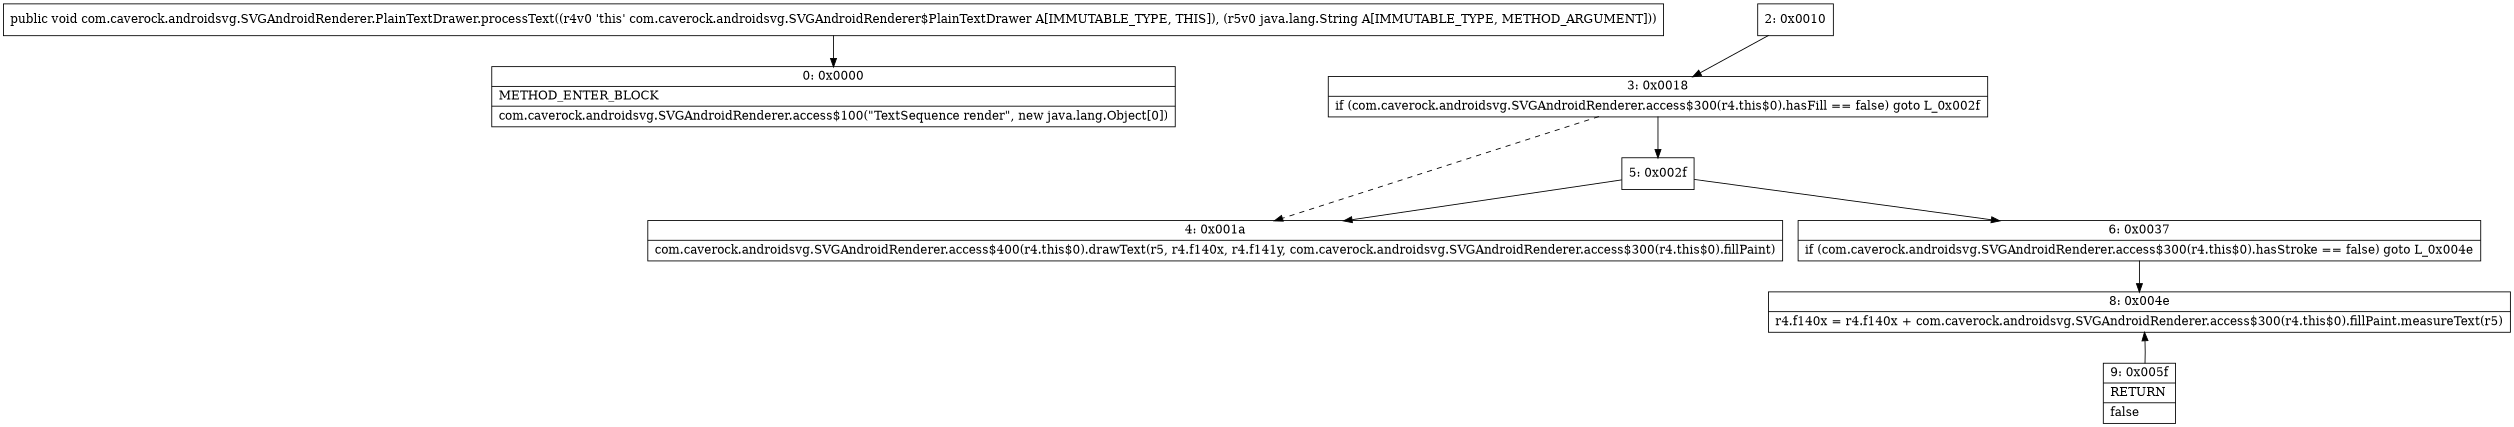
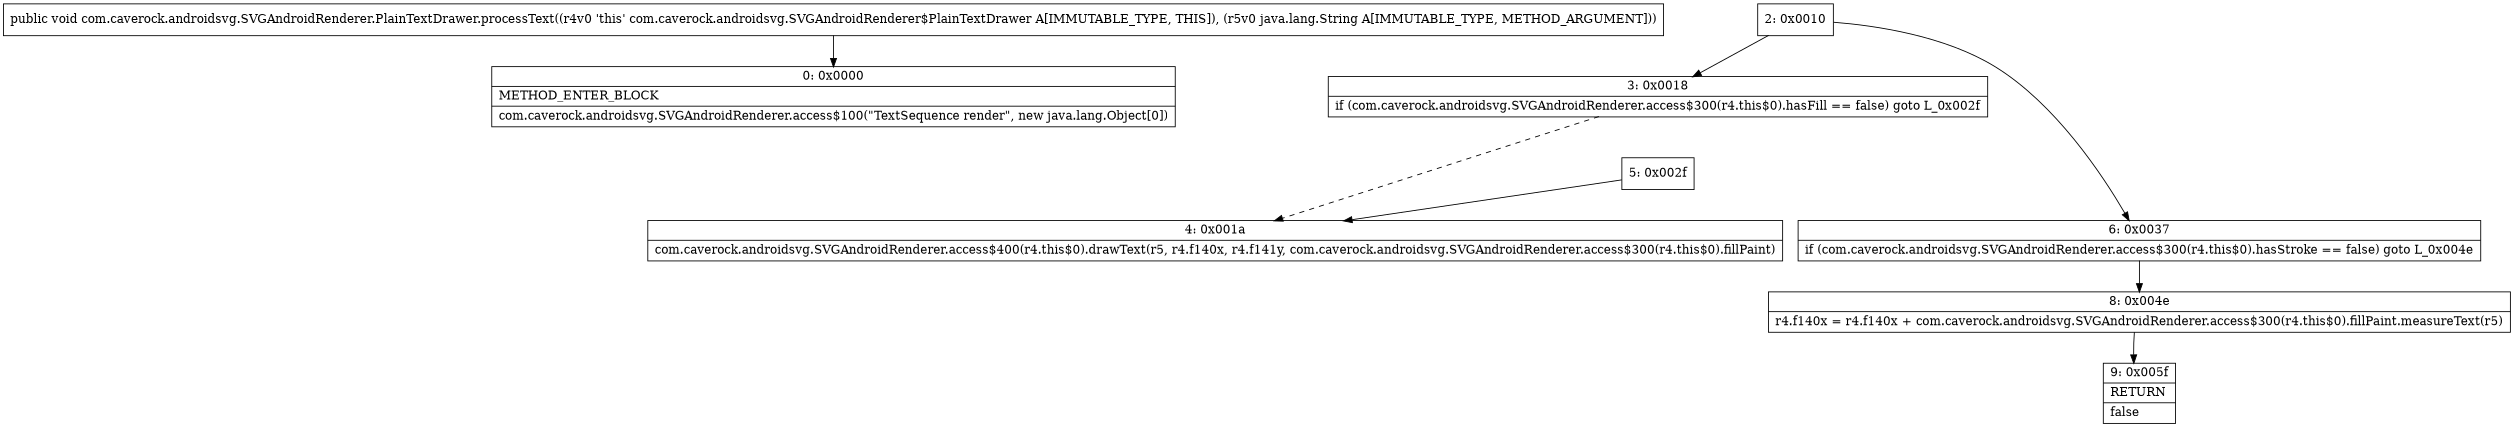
edge "3: 0x0018" -> "5: 0x002f": removed
edge "5: 0x002f" -> "6: 0x0037": now "2: 0x0010" -> "6: 0x0037"
edge "9: 0x005f" -> "8: 0x004e": reversed
